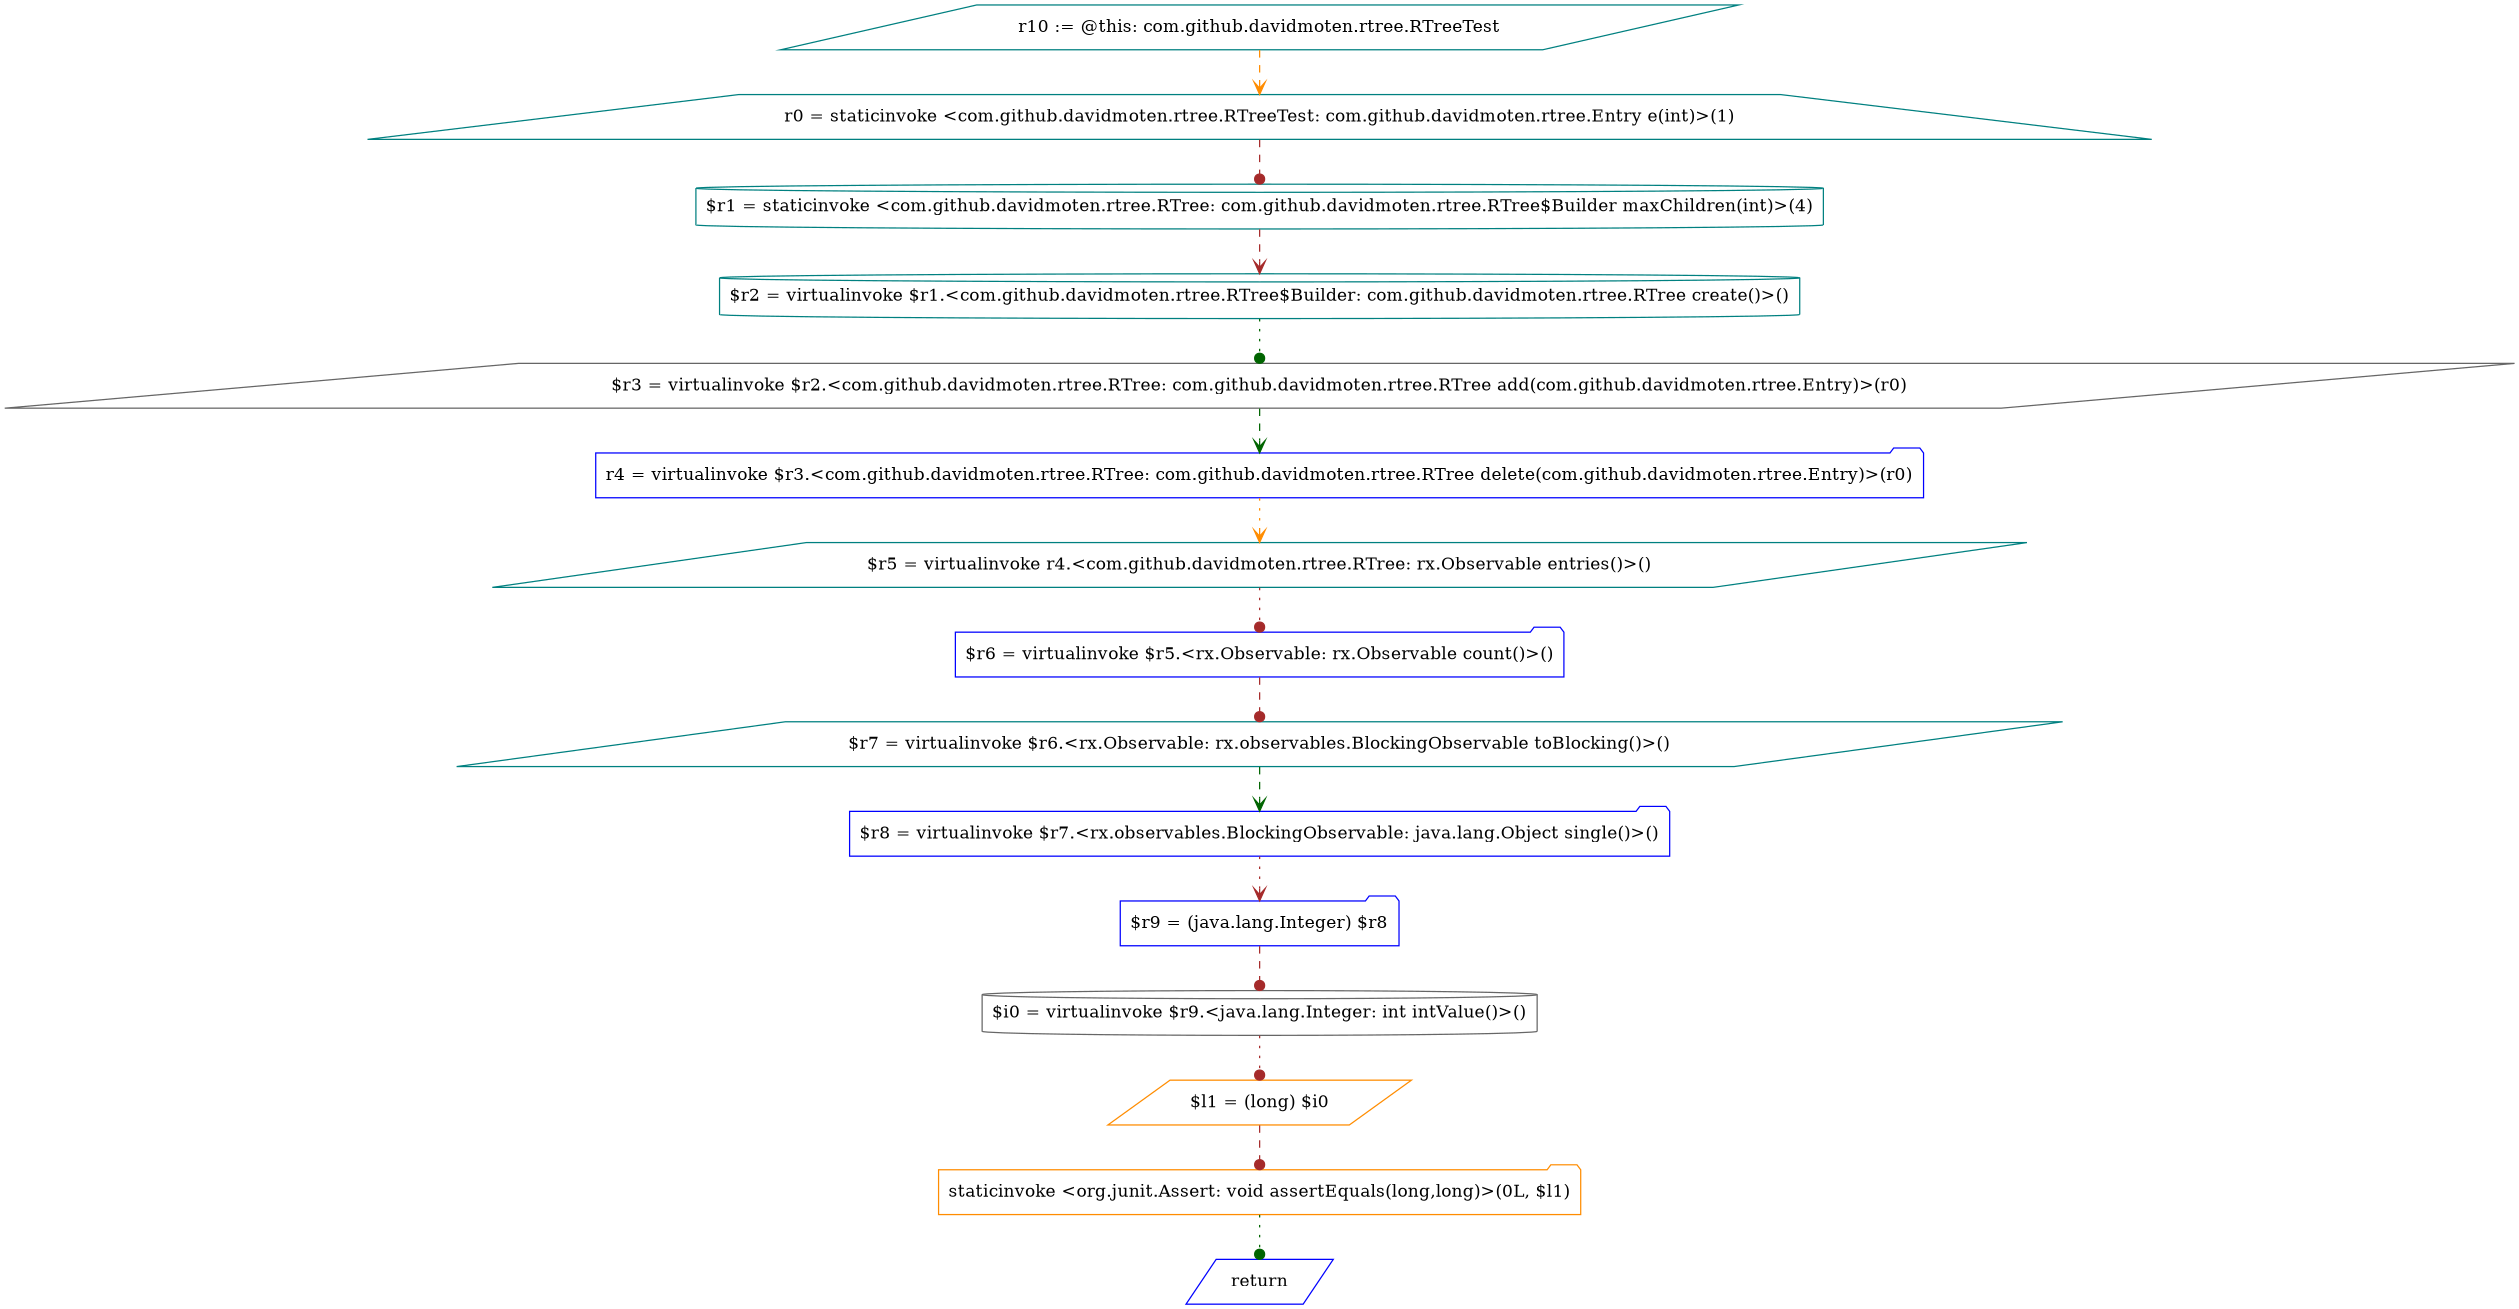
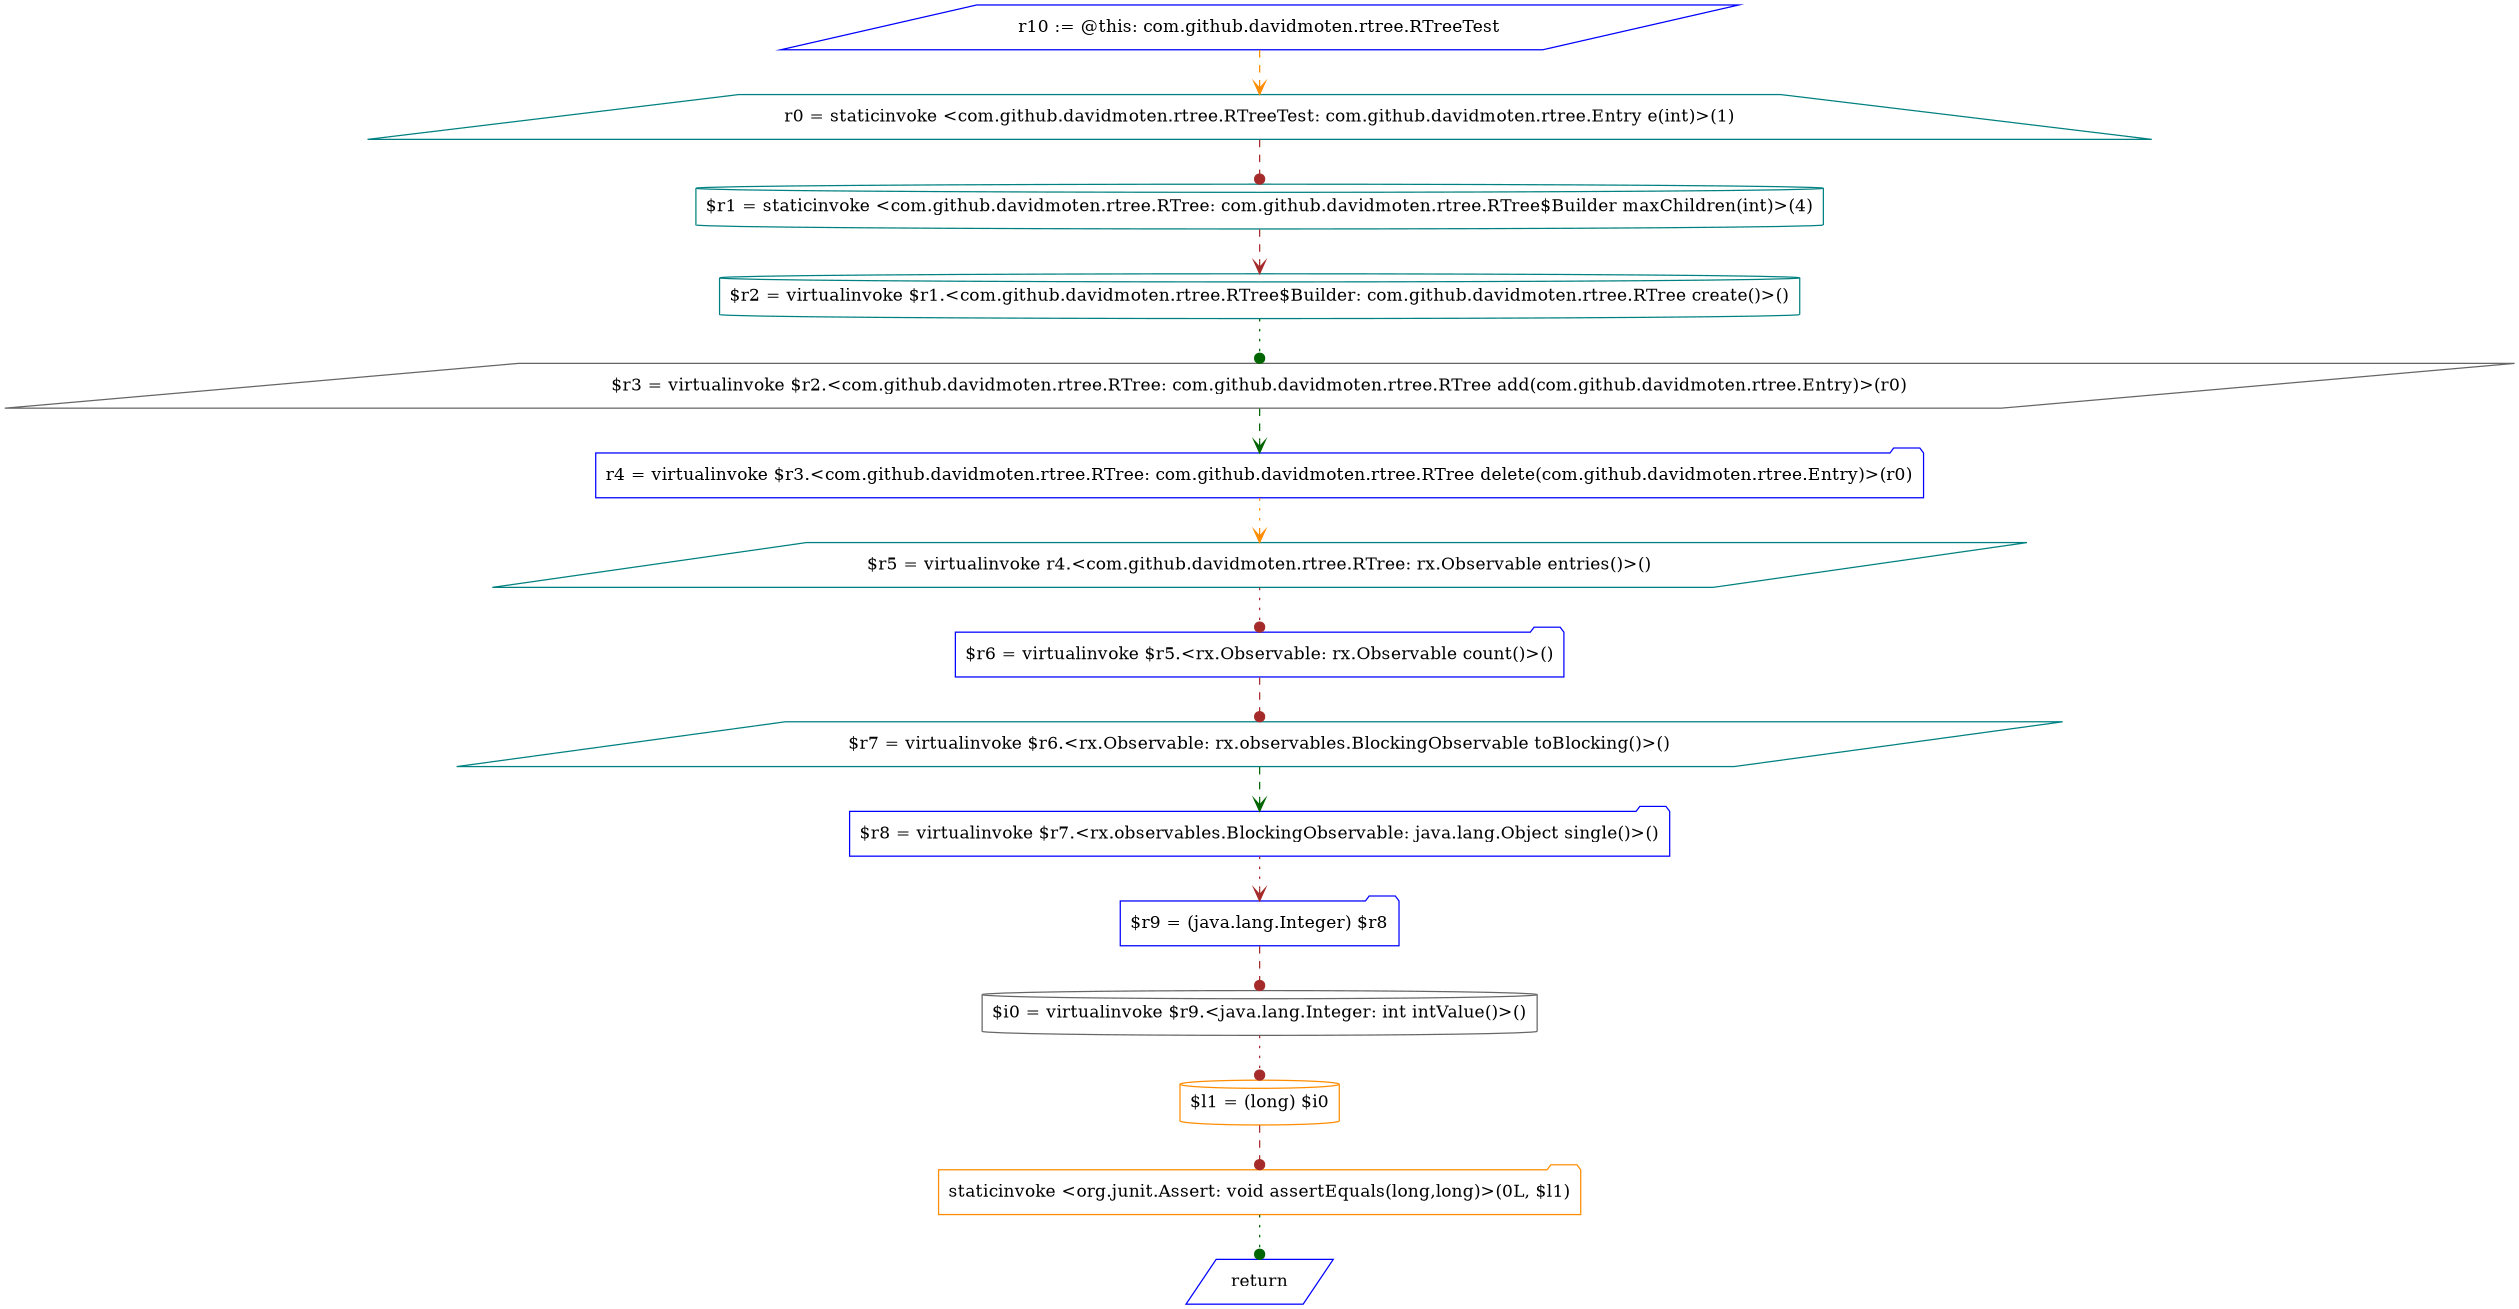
node "r10 := @this: com.github.davidmoten.rtree.RTreeTest": color teal -> blue
node "$l1 = (long) $i0": shape parallelogram -> cylinder
